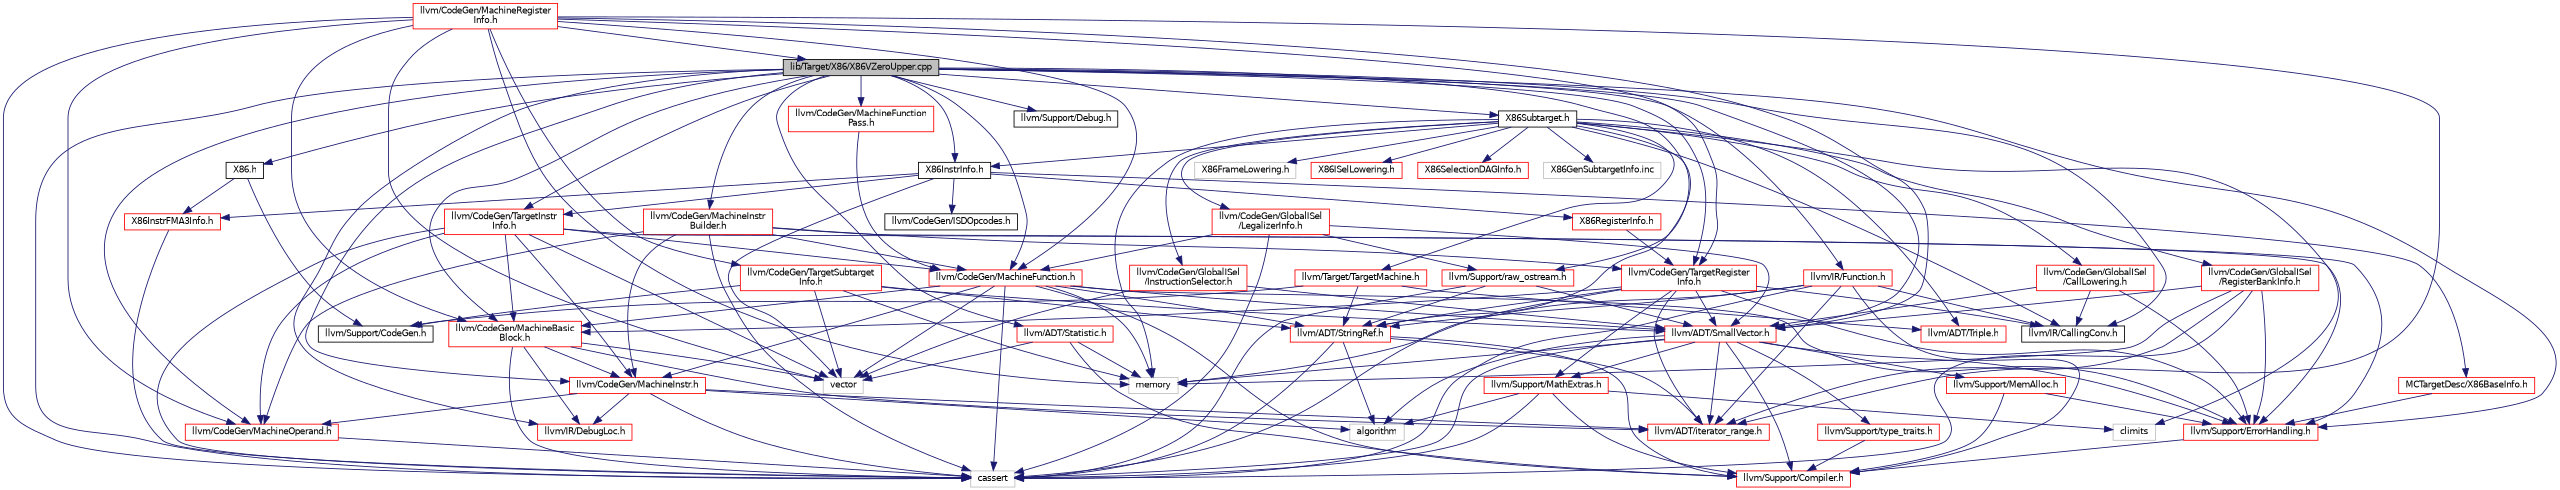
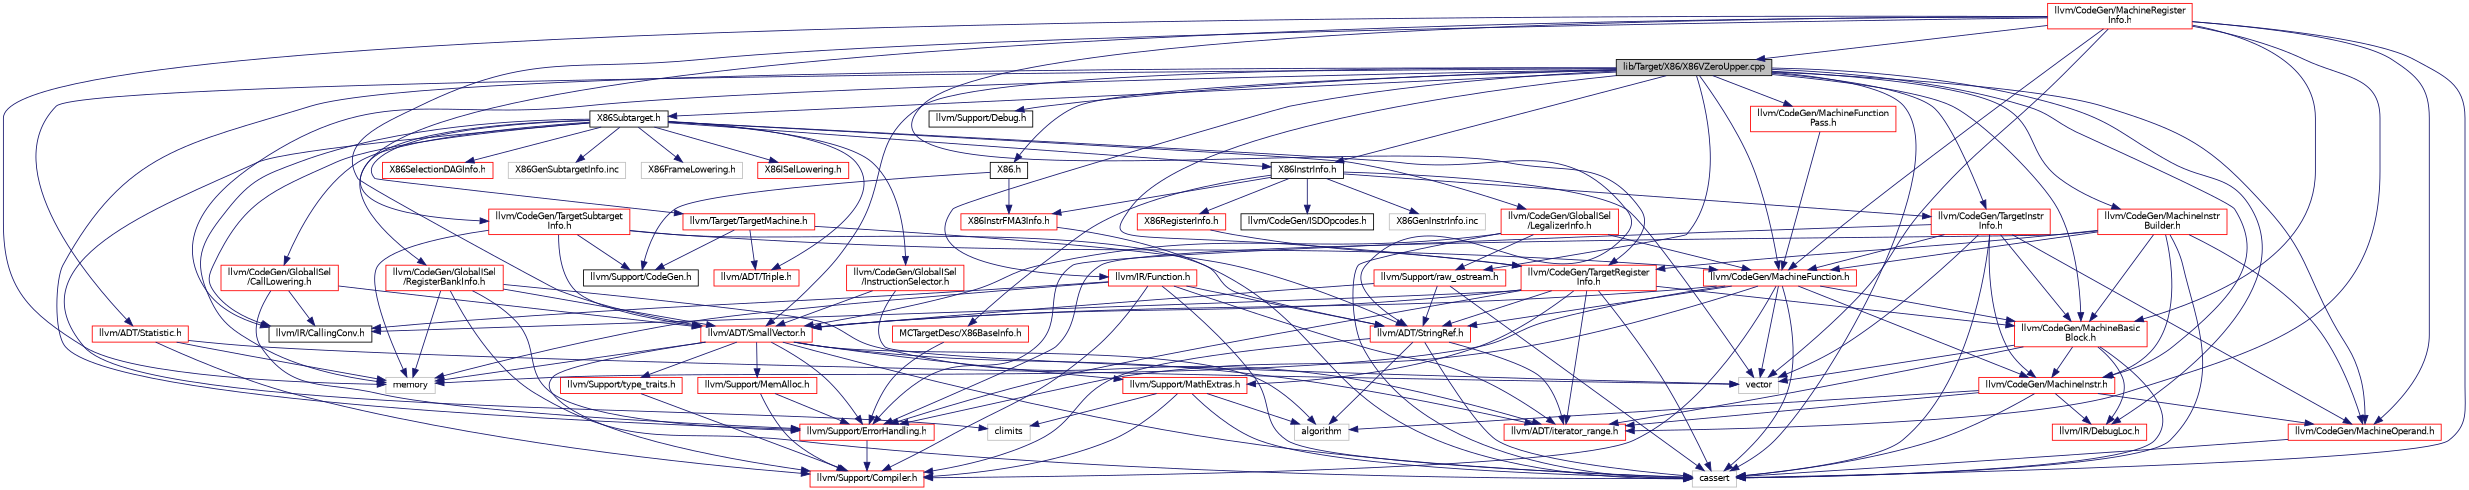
node "X86GenInstrInfo.inc": added
edge "llvm/CodeGen/MachineInstr Builder.h" -> "llvm/CodeGen/MachineBasic Block.h": added
edge "llvm/CodeGen/TargetSubtarget Info.h" -> "vector": now "llvm/CodeGen/TargetSubtarget Info.h" -> "llvm/CodeGen/MachineFunction.h"
